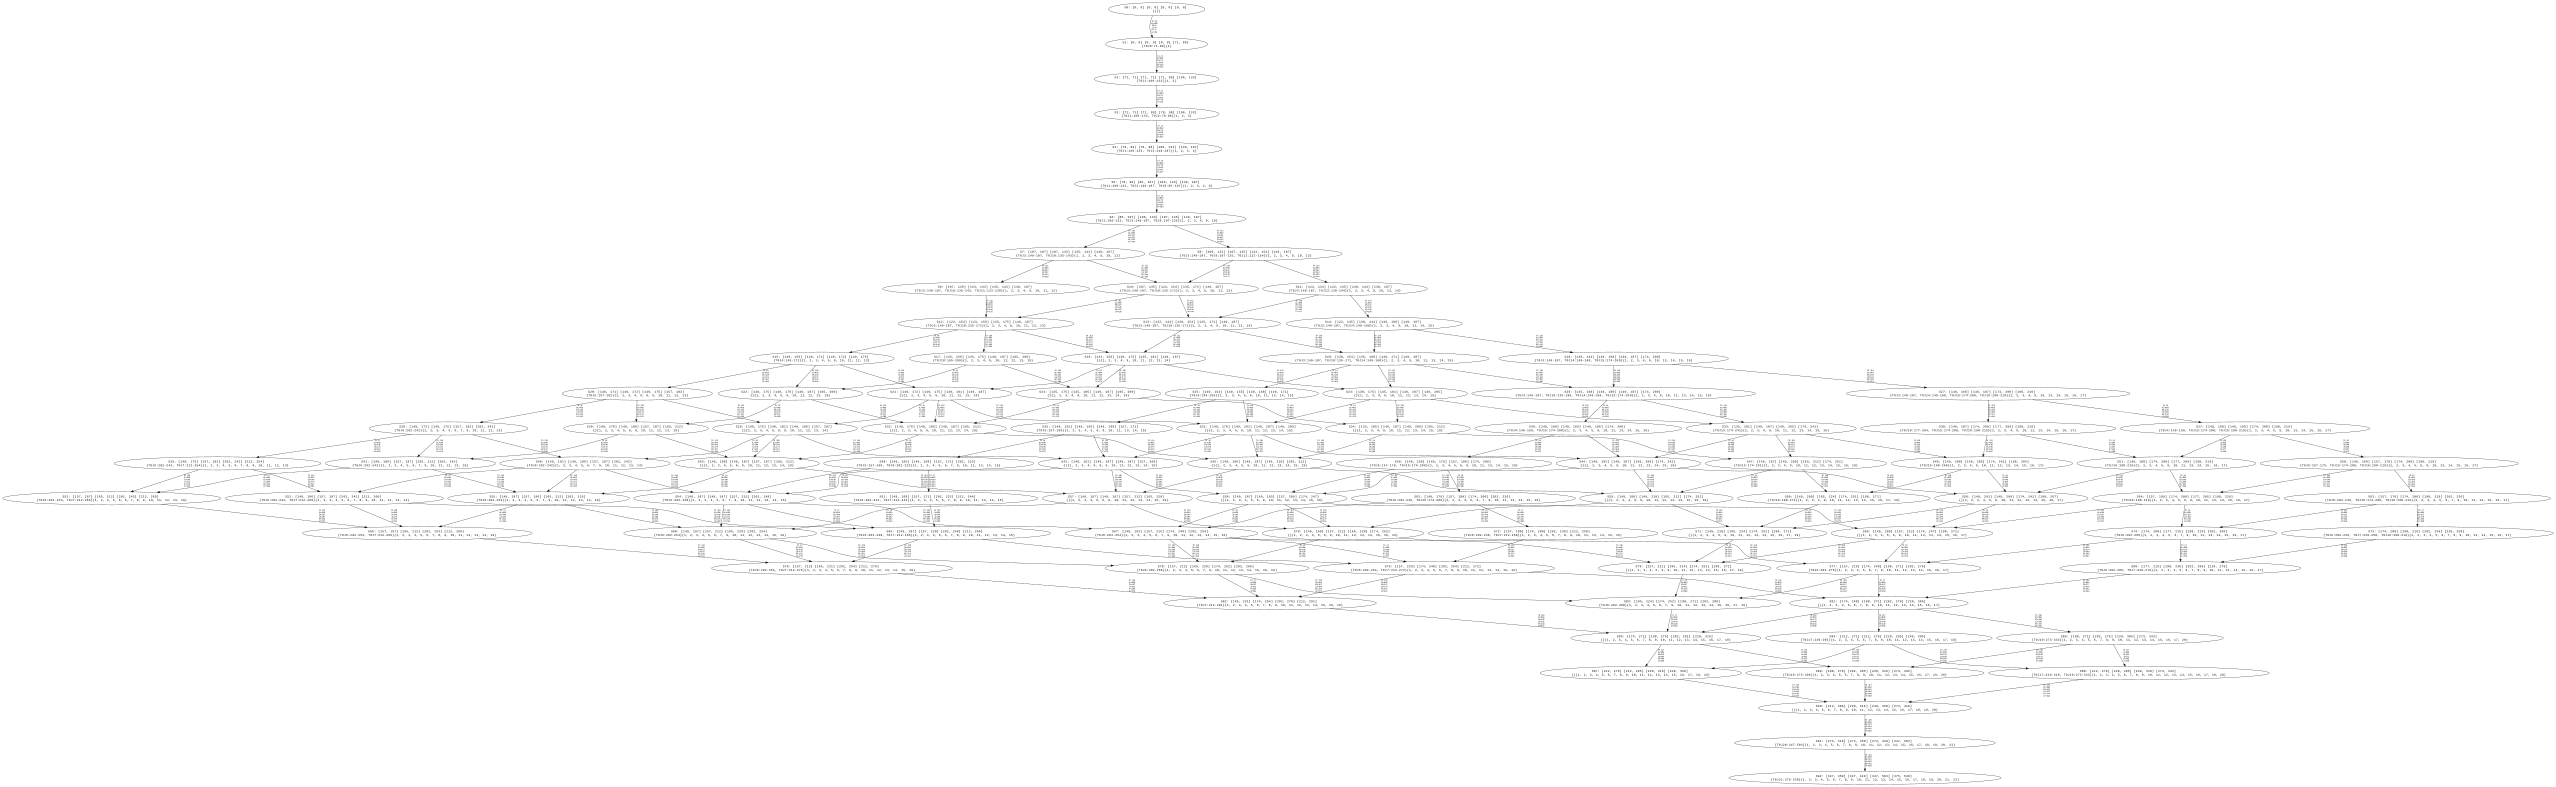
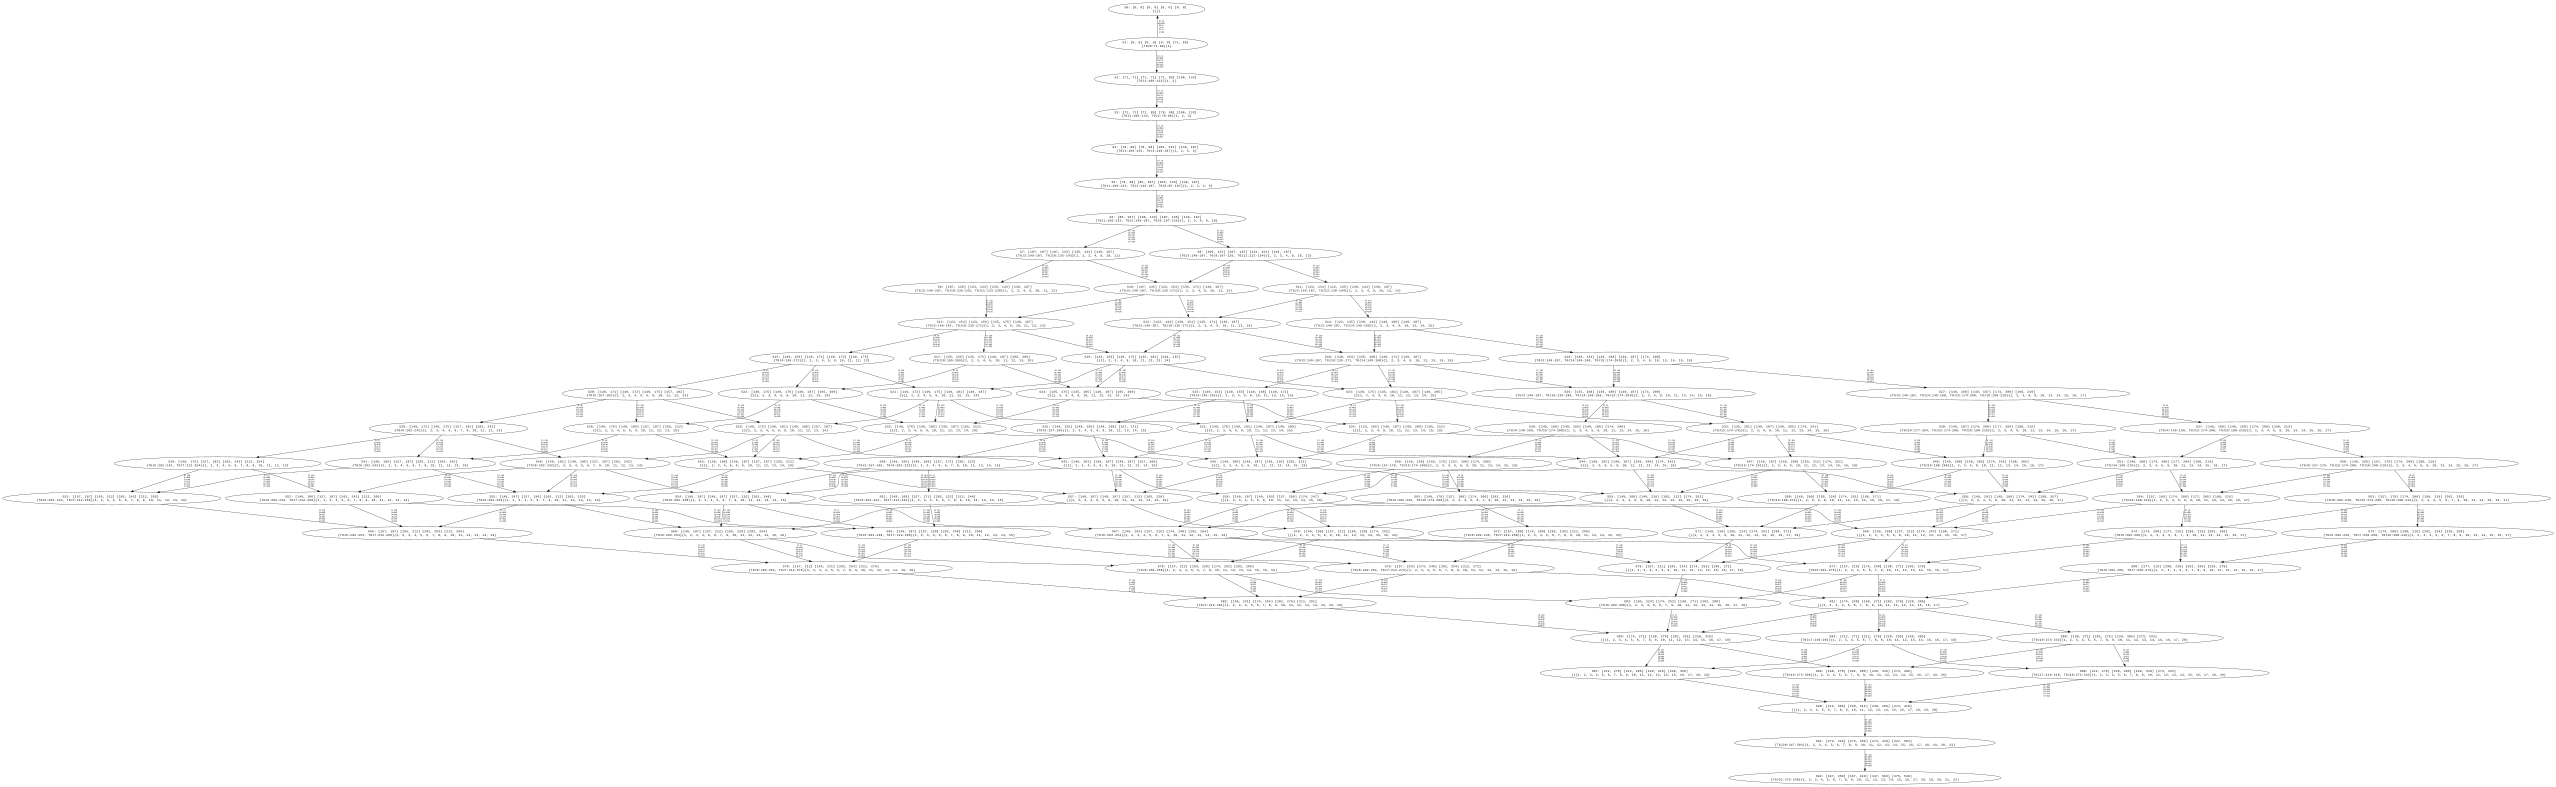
edge "S0: [0, 0] [0, 0] [0, 0] [0, 0] {}{}" -> "S1: [0, 0] [0, 0] [0, 0] [71, 89] {T0J0:71-89}{1}": reversed
